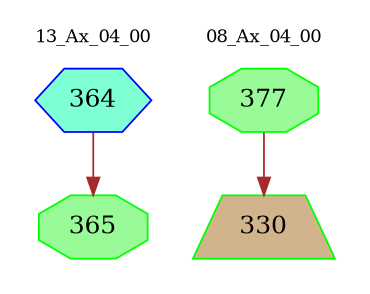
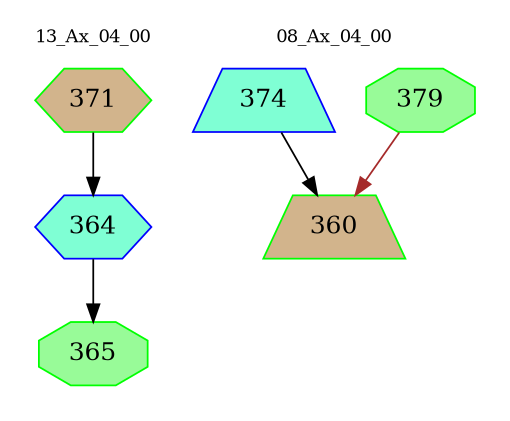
node "371": added
node "377": label "377" -> "379"
node "374": added
edge "364" -> "365": color brown -> black
node "330": label "330" -> "360"
